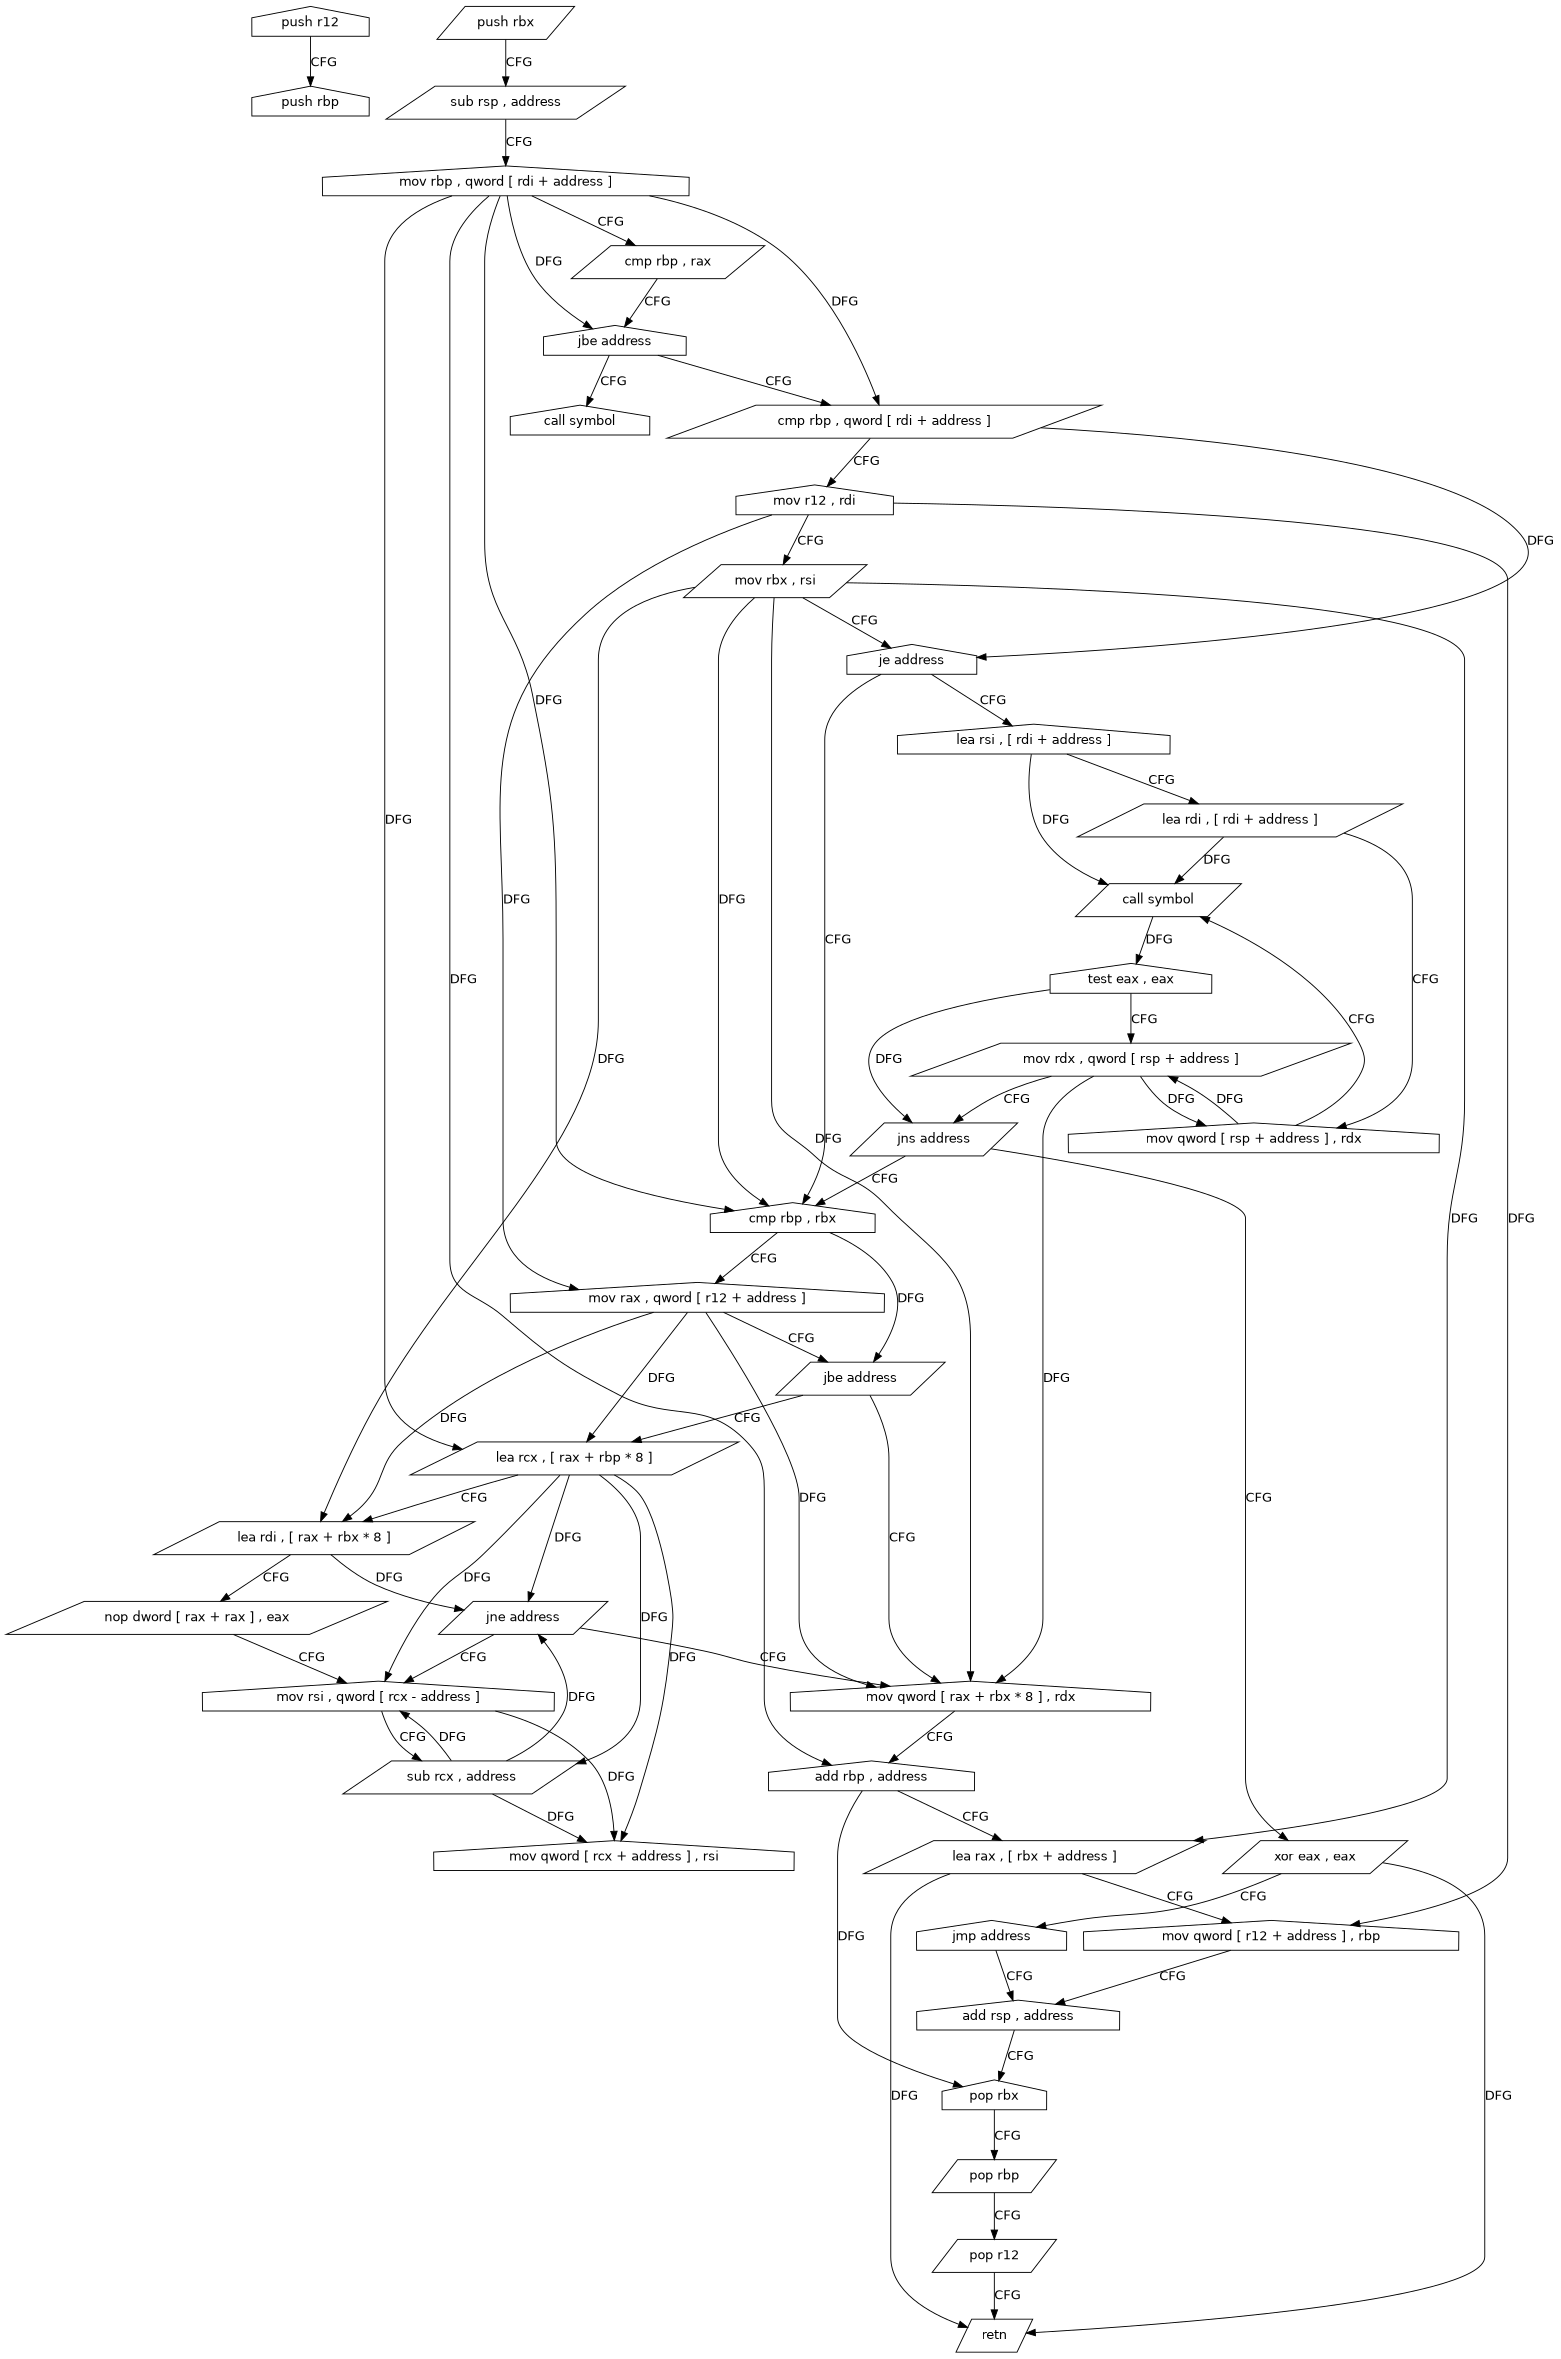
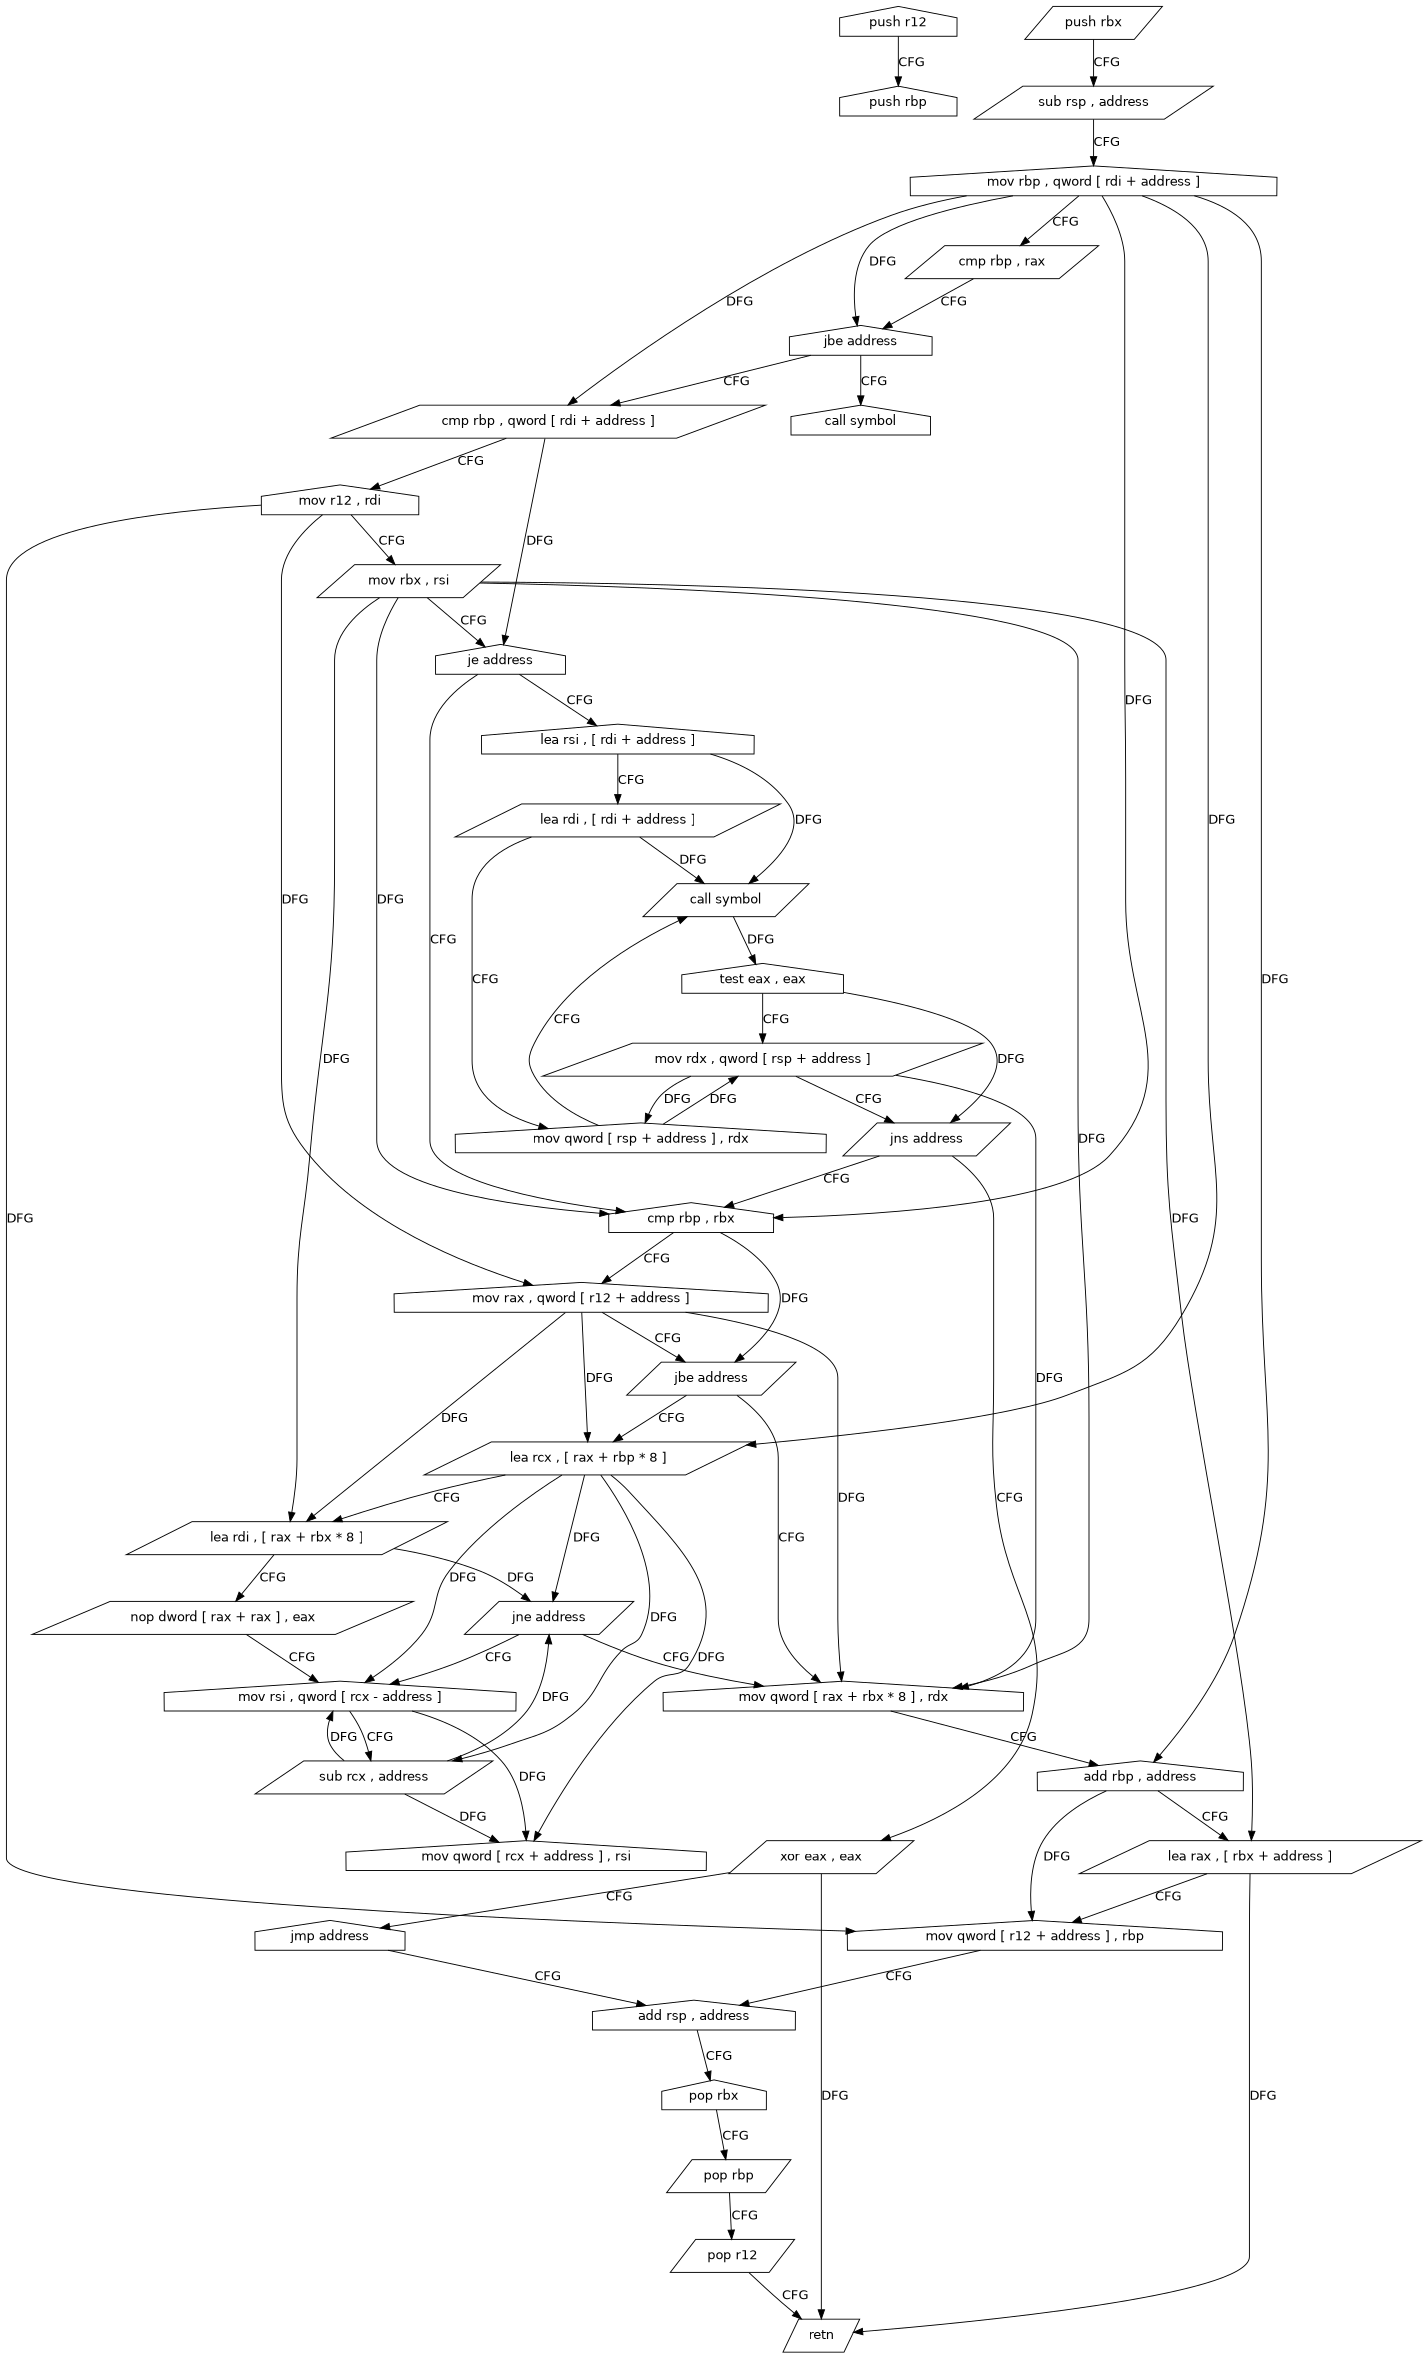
edge "add rbp , address" -> "pop rbx": now "add rbp , address" -> "mov qword [ r12 + address ] , rbp"
